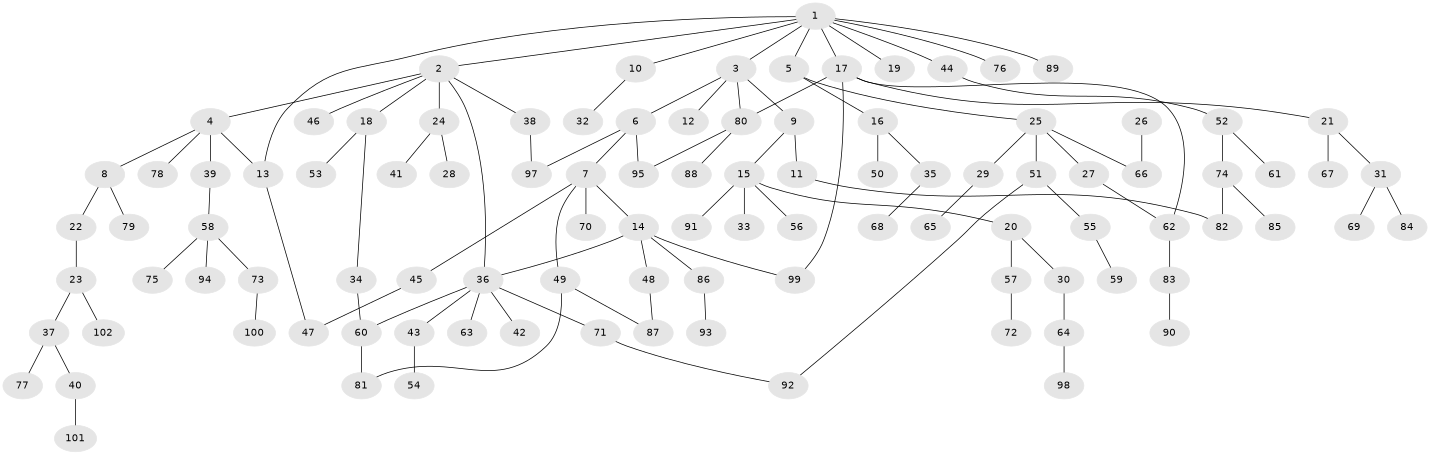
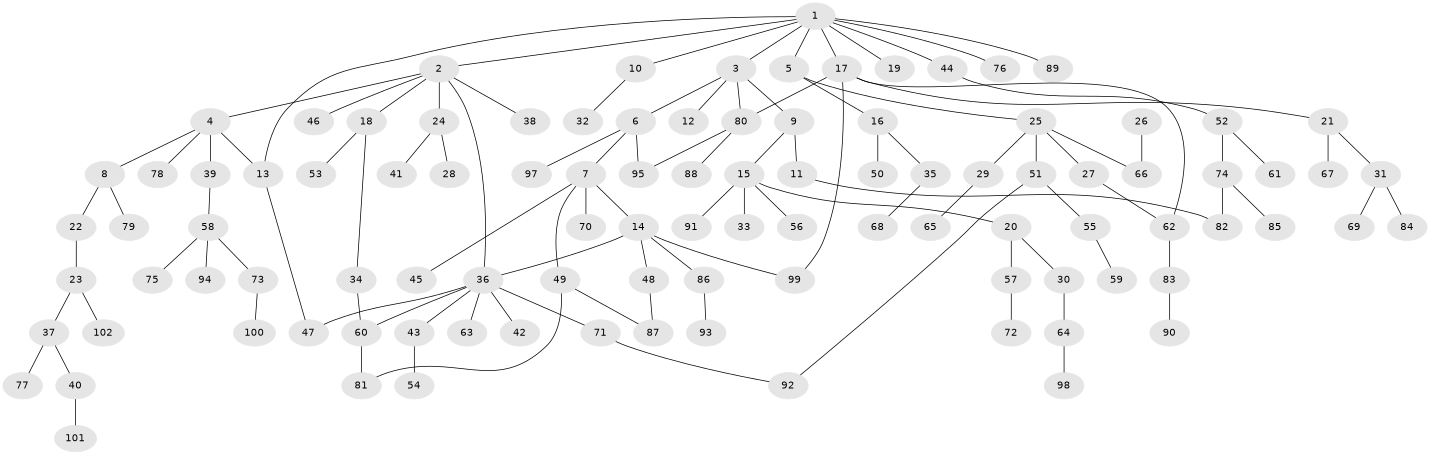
edge "38" -- "97": removed
edge "45" -- "47": now "36" -- "47"
